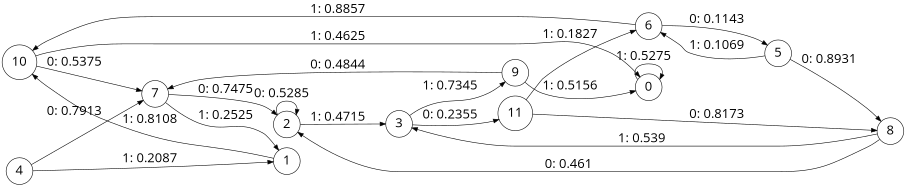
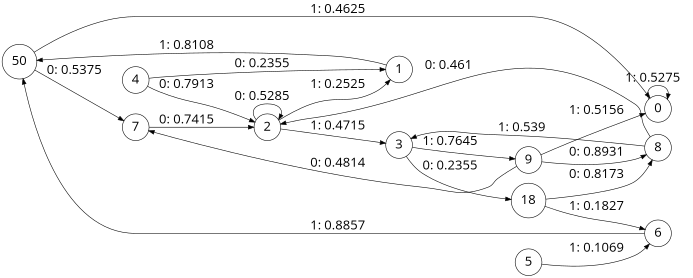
edge "6" -> "5": removed, label "0: 0.1143"
node "10": label "10" -> "50"
edge "9" -> "7": label "0: 0.4844   " -> "0: 0.4814   "
edge "3" -> "9": label "1: 0.7345   " -> "1: 0.7645   "
edge "5" -> "8": now "9" -> "8"
edge "7" -> "2": label "0: 0.7475   " -> "0: 0.7415   "
node "11": label "11" -> "18"
edge "7" -> "1": now "2" -> "1"
edge "4" -> "7": now "4" -> "2"
edge "4" -> "1": label "1: 0.2087   " -> "0: 0.2355   "
